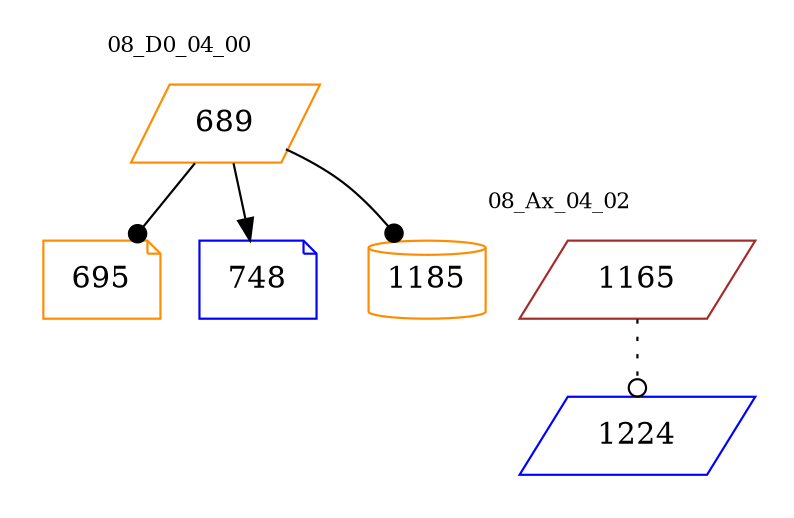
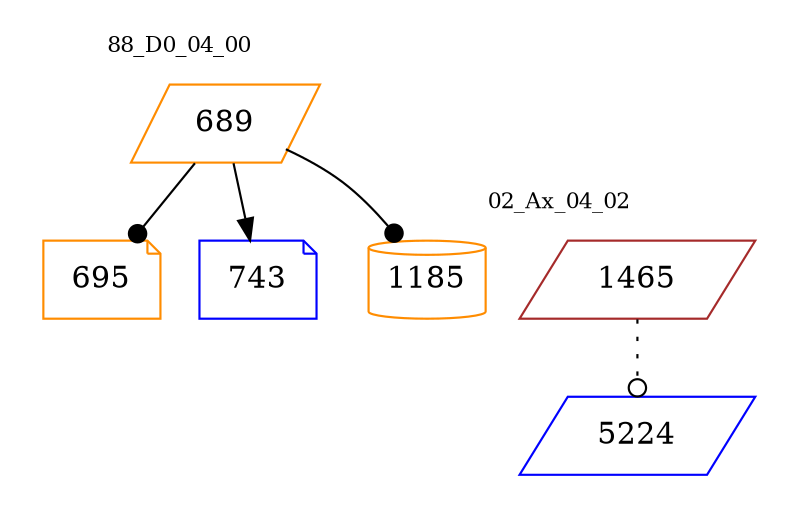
cluster "08_D0_04_00": label "08_D0_04_00" -> "88_D0_04_00"
cluster "08_Ax_04_02": label "08_Ax_04_02" -> "02_Ax_04_02"
node "748": label "748" -> "743"
node "1165": label "1165" -> "1465"
node "1224": label "1224" -> "5224"
